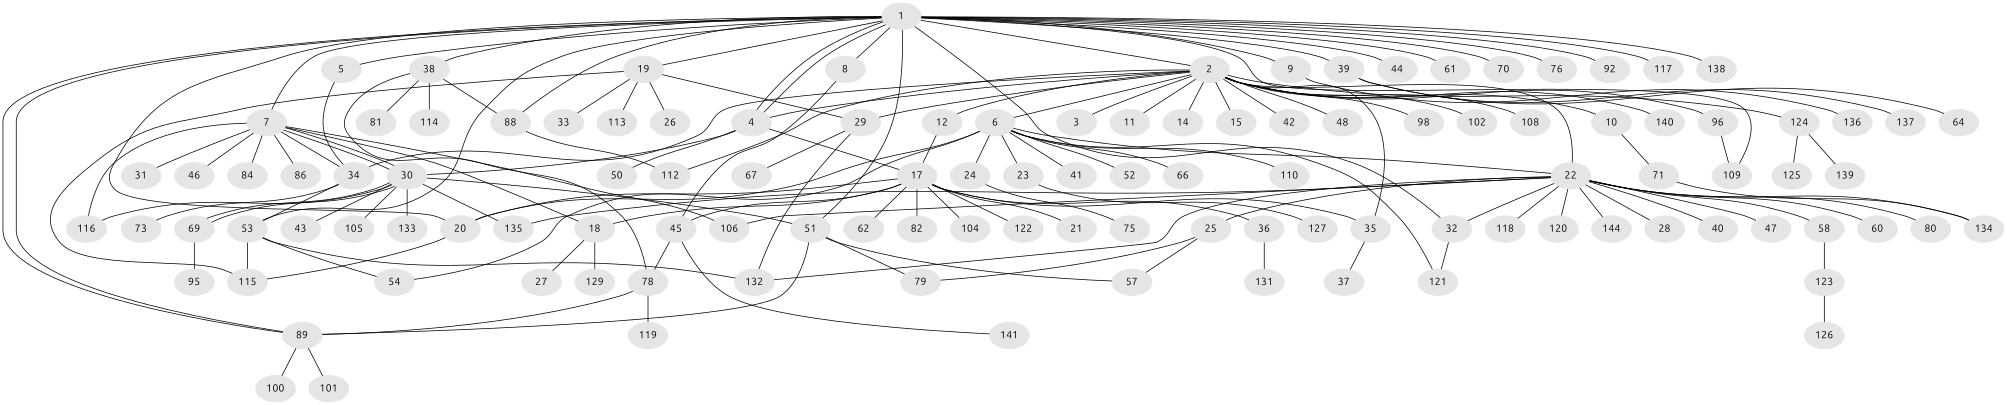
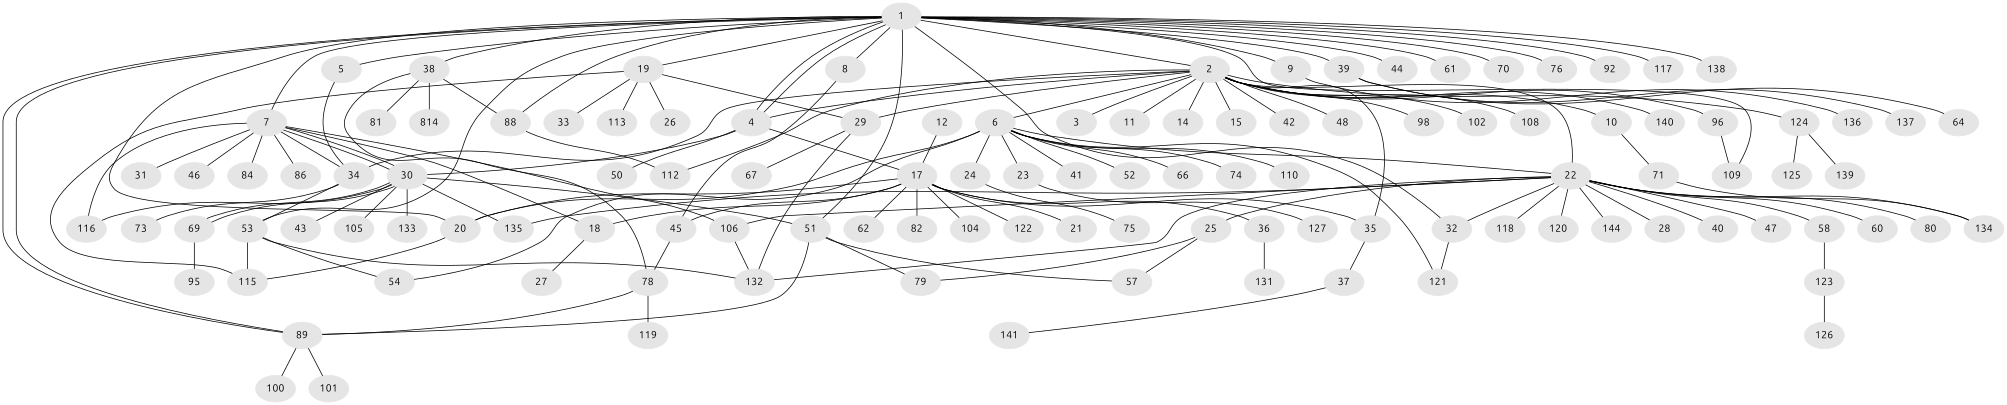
edge "2" -- "12": removed
node "114": label "114" -> "814"
node "74": added
edge "106" -- "132": added
node "129": removed
edge "45" -- "141": now "37" -- "141"
